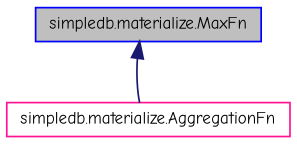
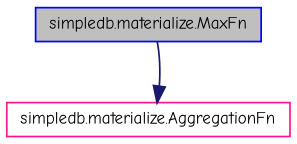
edge "simpledb.materialize.AggregationFn" -> "simpledb.materialize.MaxFn": reversed
